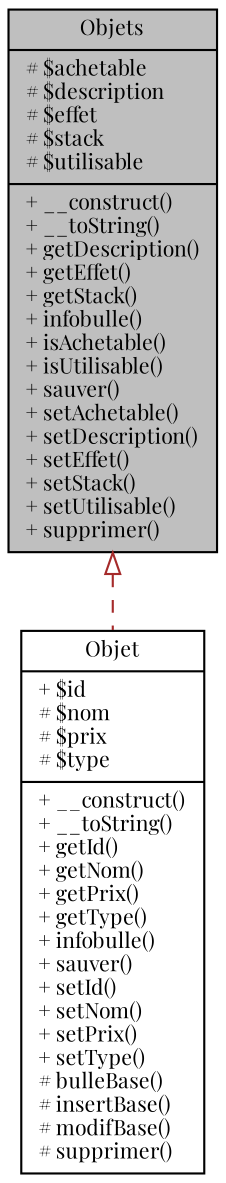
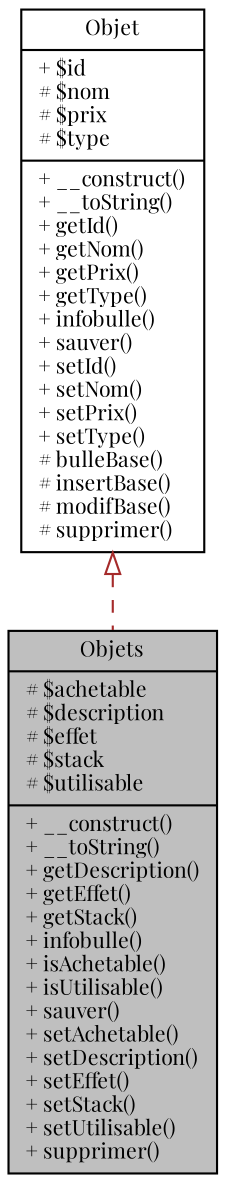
edge "Objet" -> "Objets": reversed
